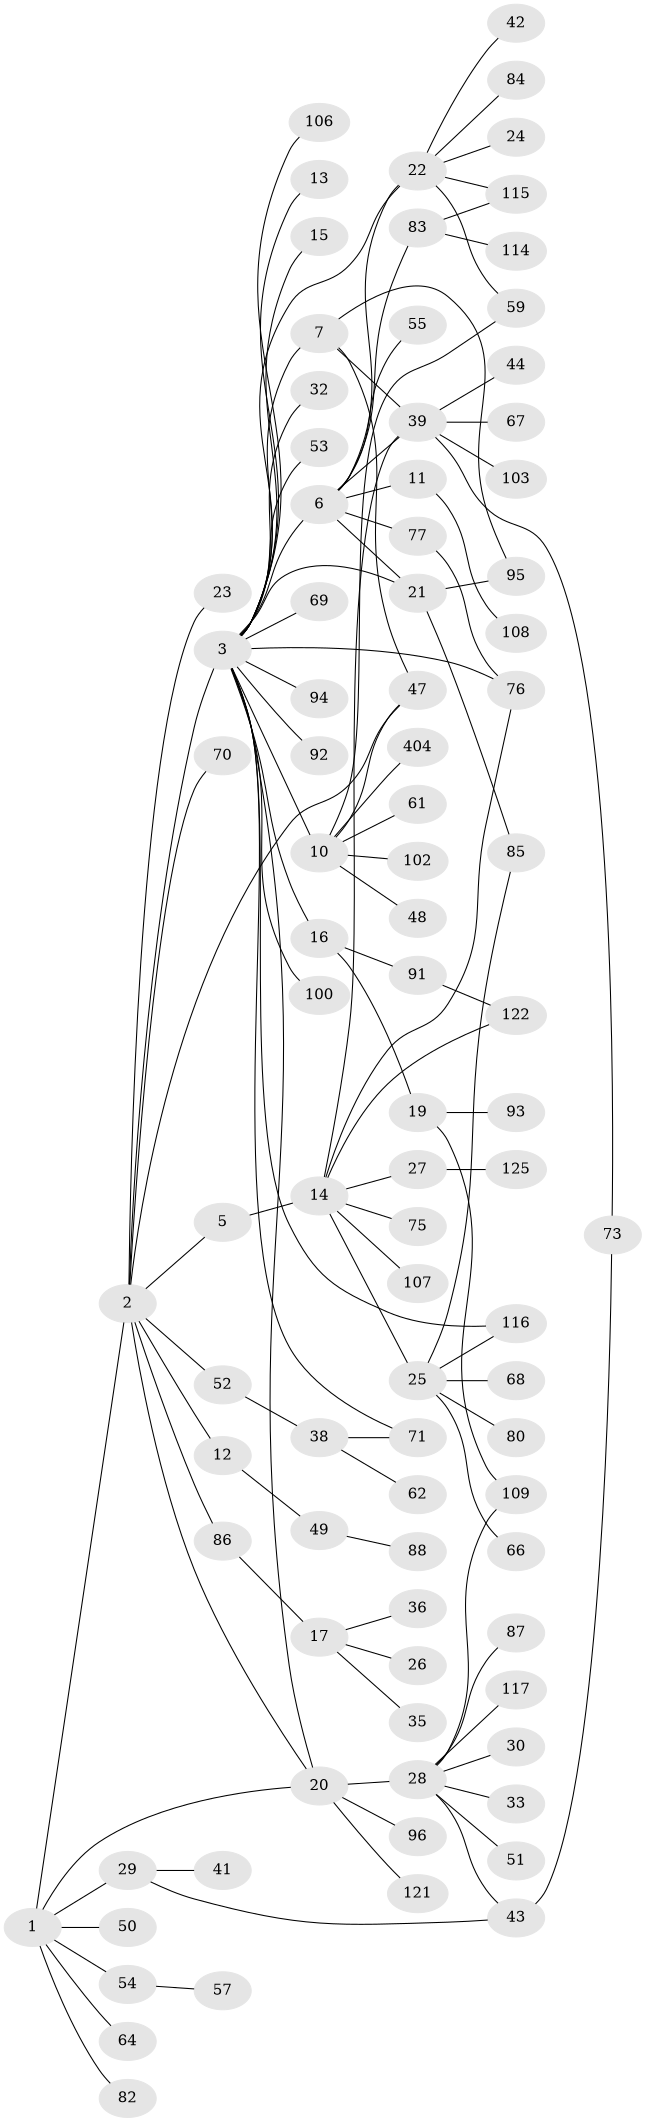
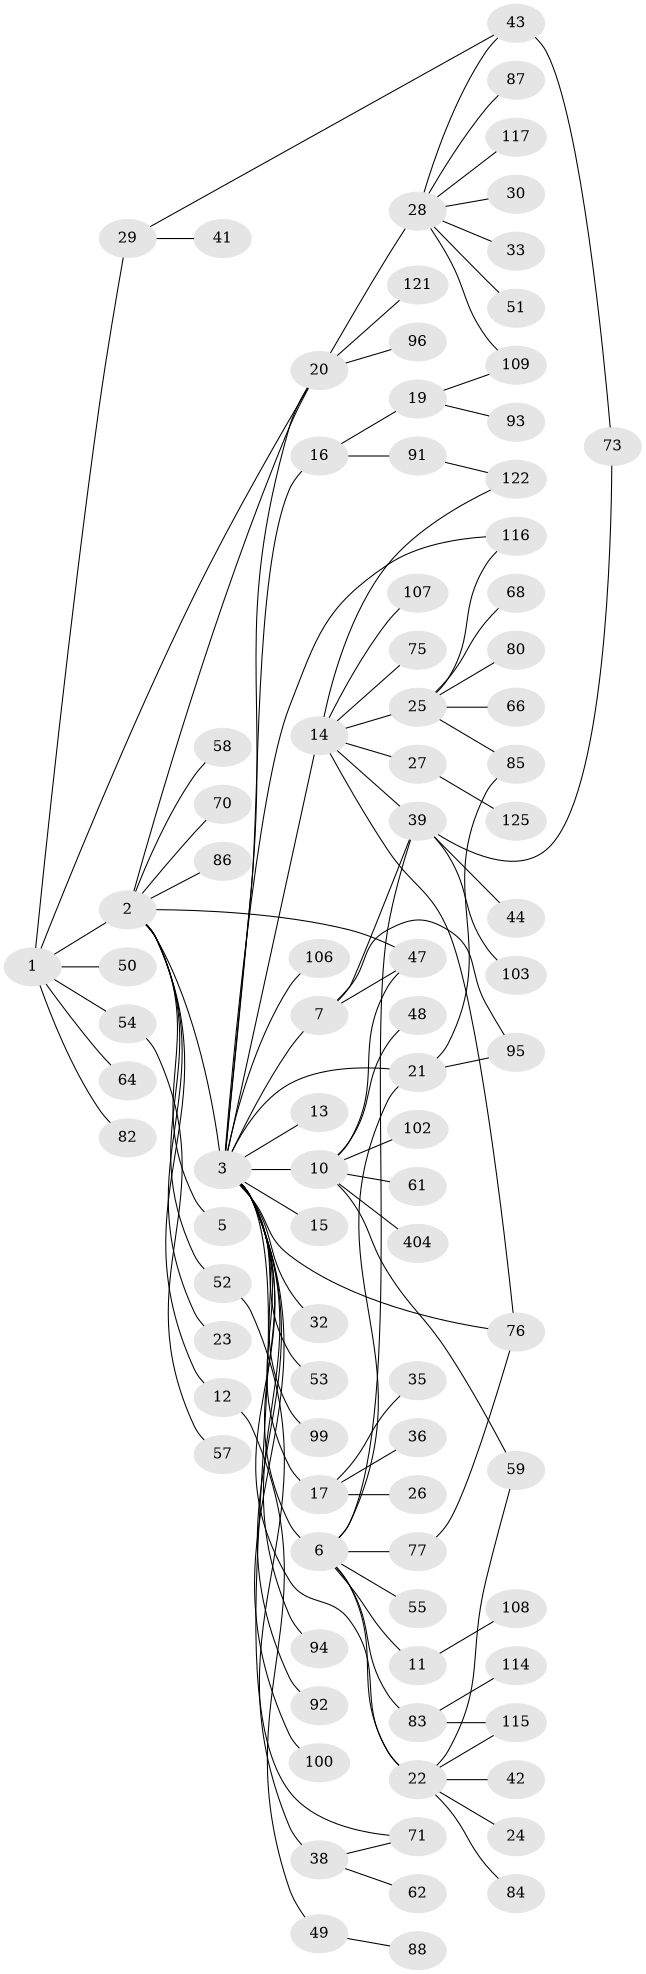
node "67": removed
node "69": label "69" -> "99"
node "58": added
edge "14" -- "5": now "14" -- "3"
edge "86" -- "17": now "3" -- "17"
